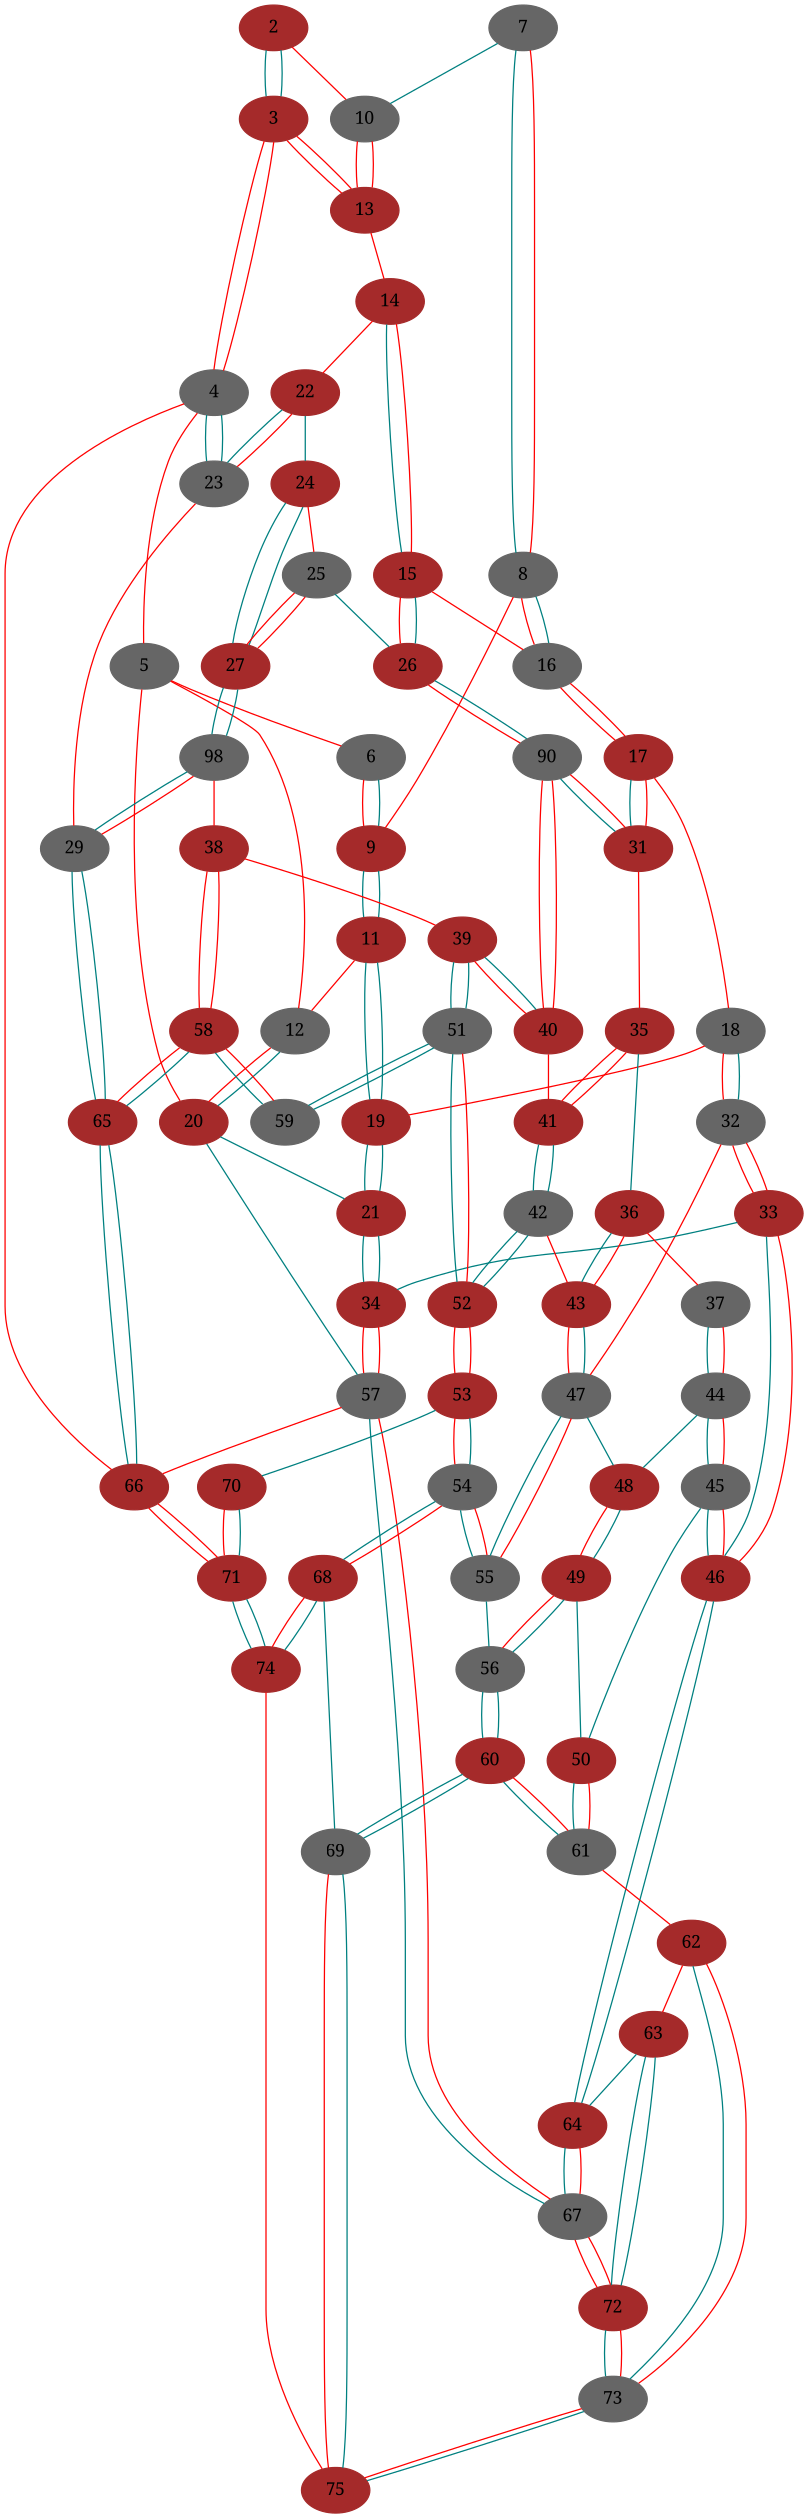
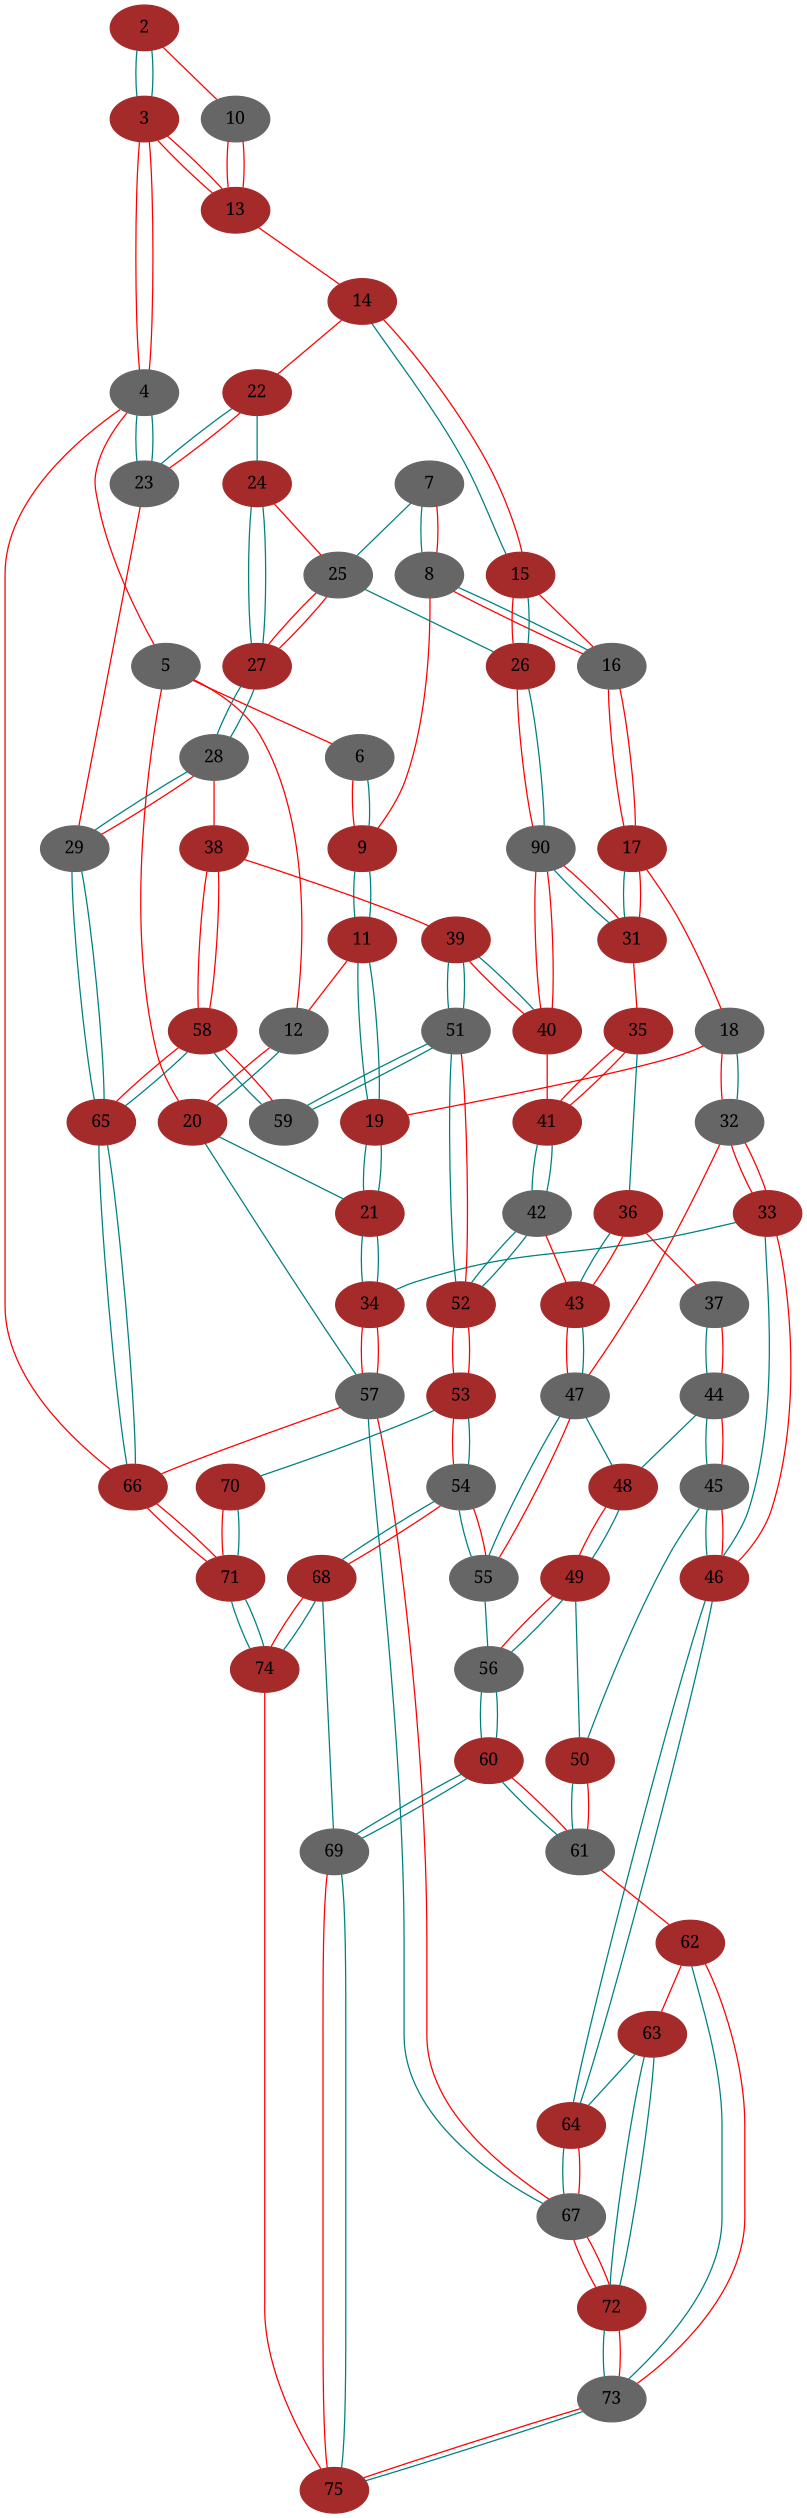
edge "7" -- "10": now "7" -- "25"
node "98": label "98" -> "28"
